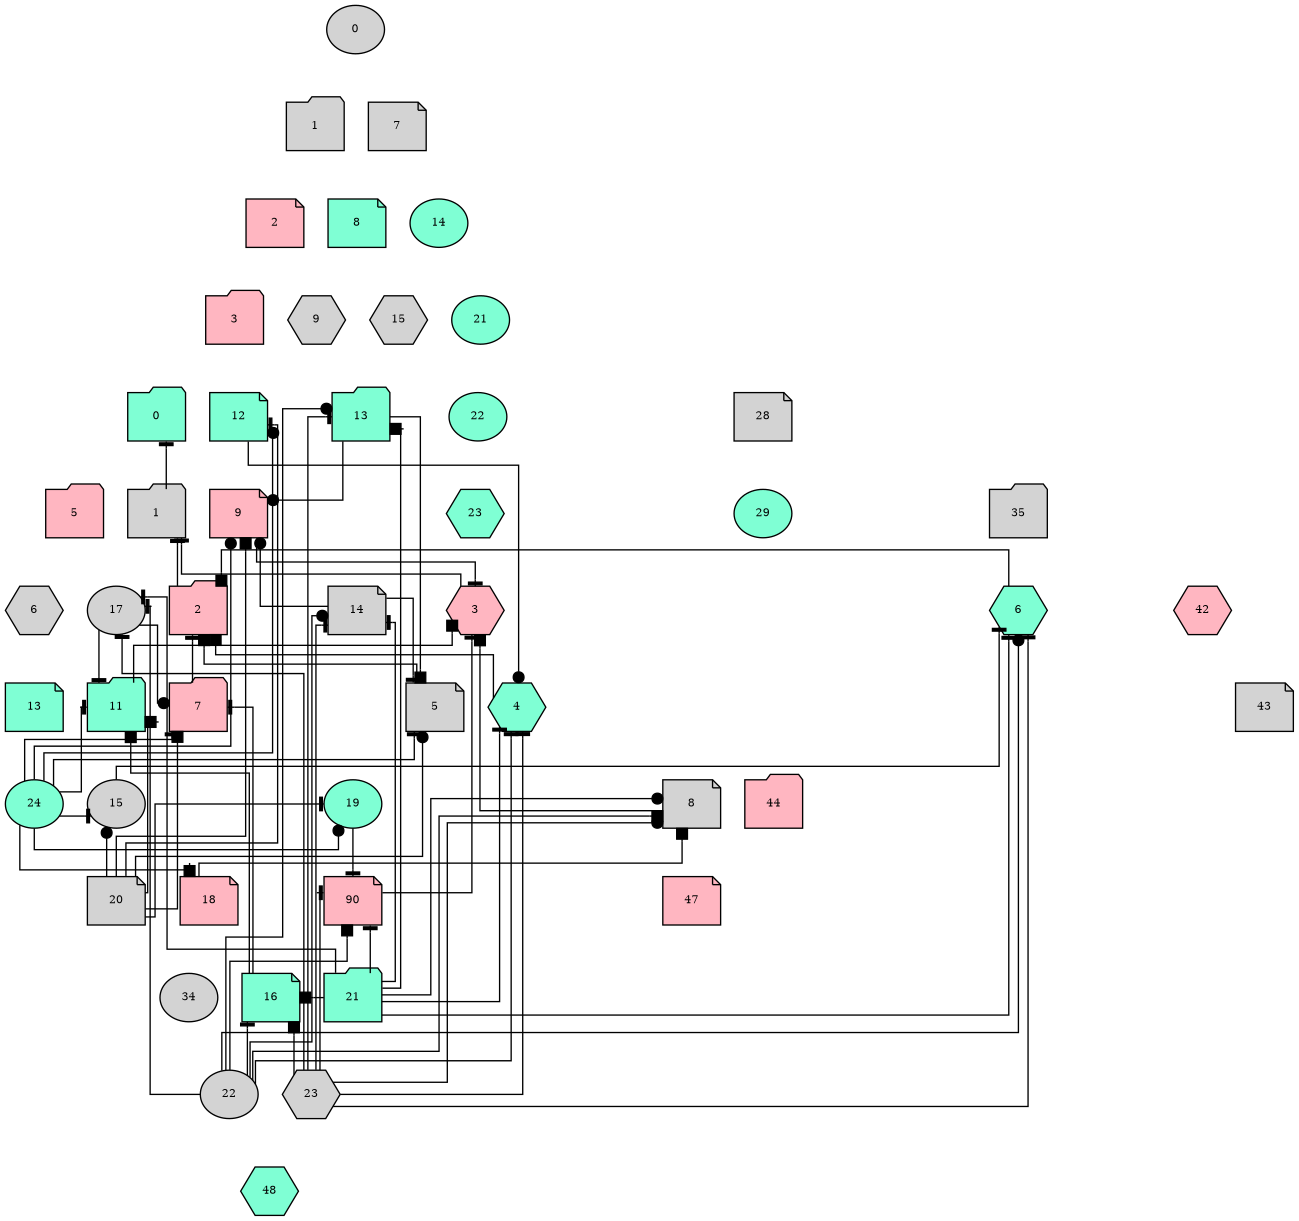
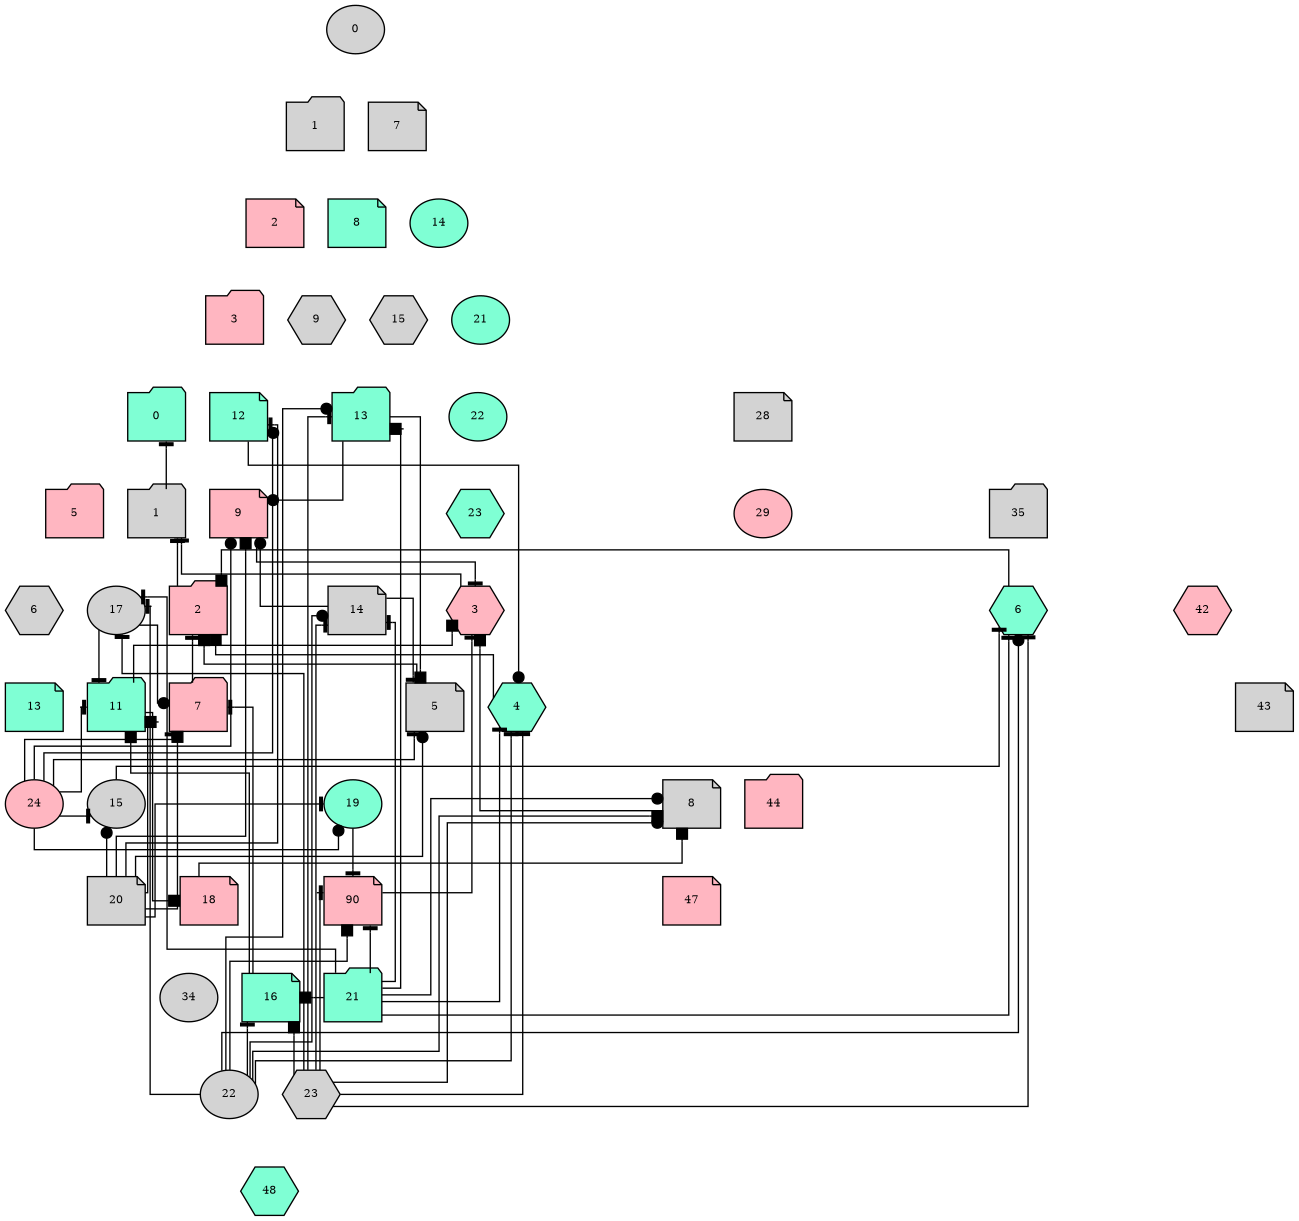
node "29": fillcolor aquamarine -> lightpink
node "24": fillcolor aquamarine -> lightpink
edge "24" -> "18": now "11" -> "18"
